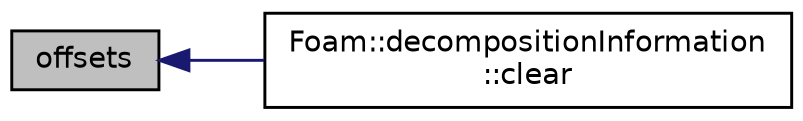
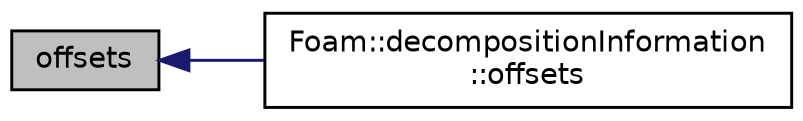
node "Foam::decompositionInformation ::clear": label "Foam::decompositionInformation ::clear" -> "Foam::decompositionInformation ::offsets"
